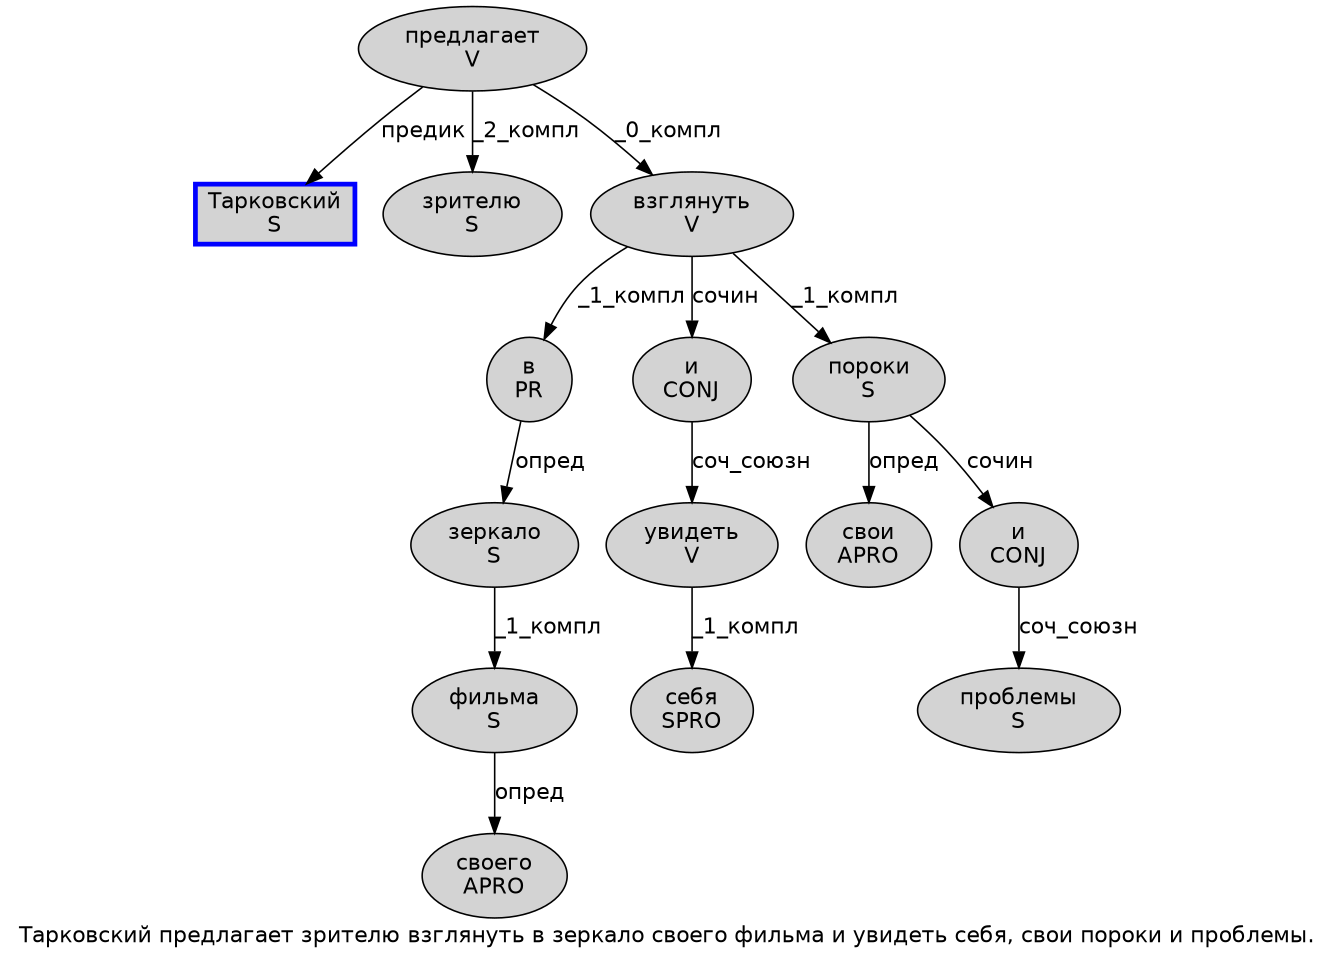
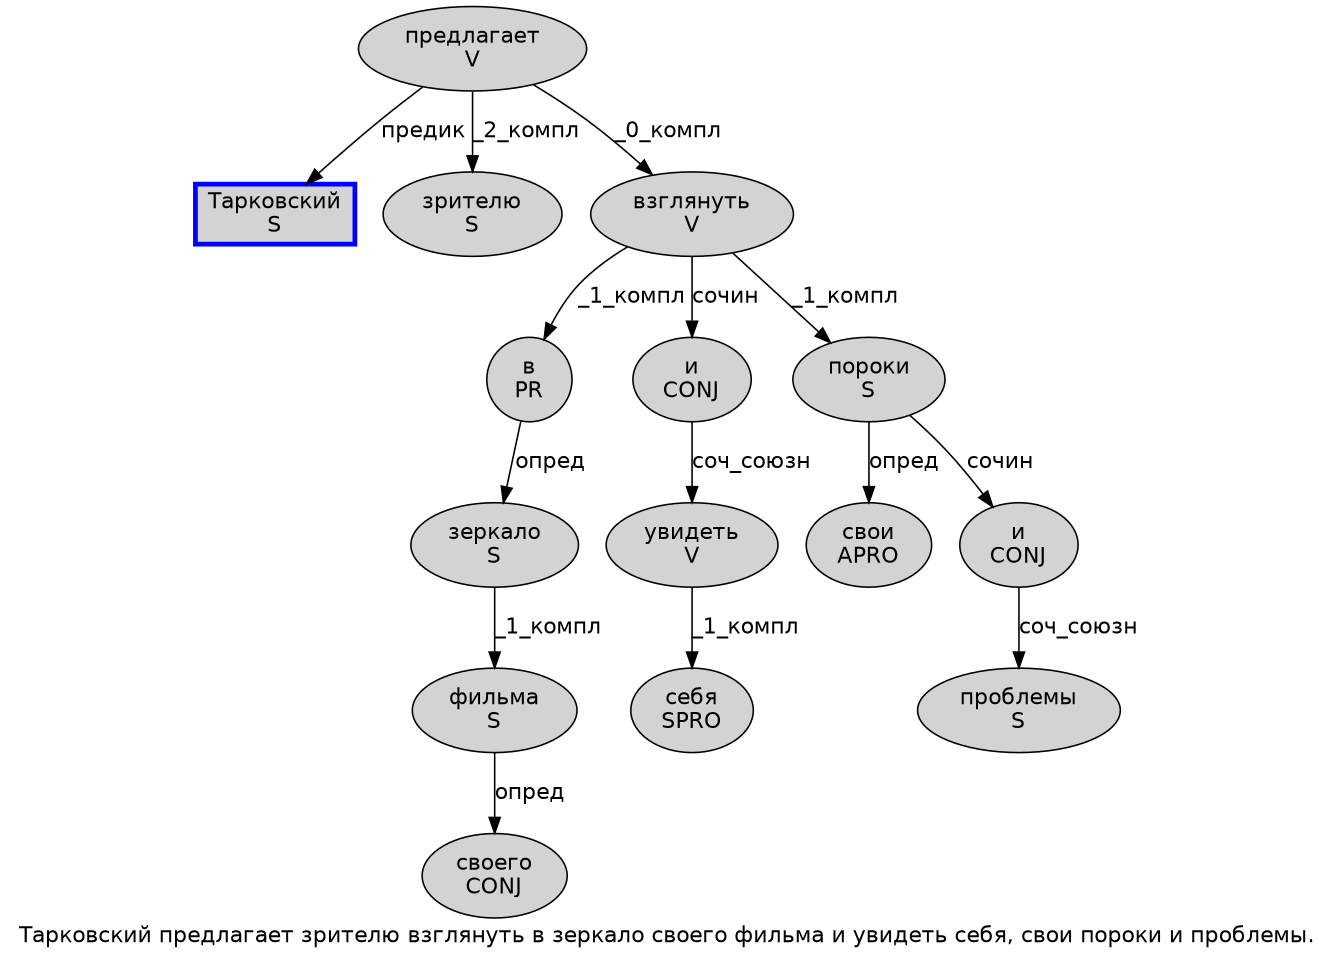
node "своего APRO": label "своего APRO" -> "своего CONJ"
